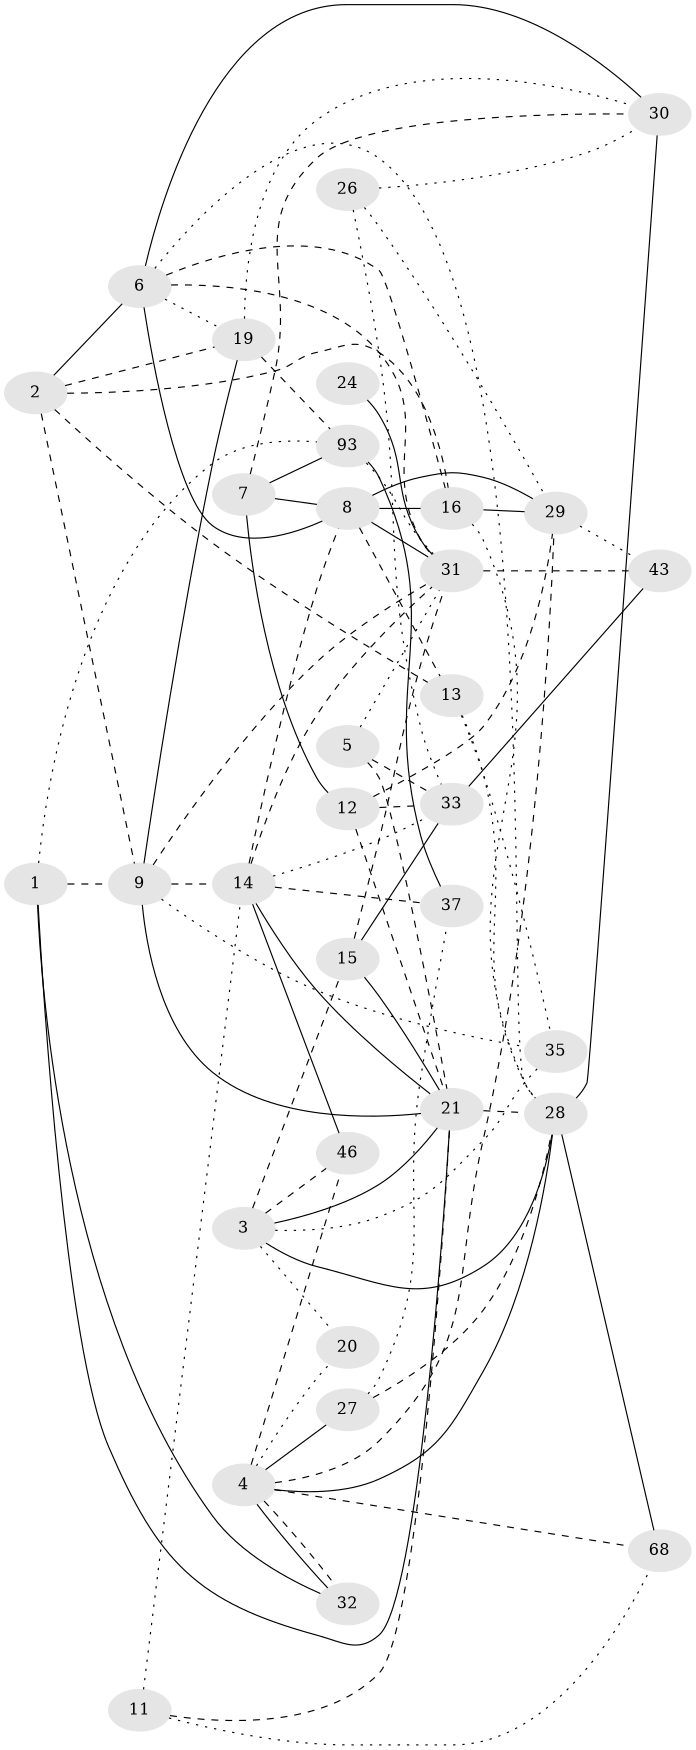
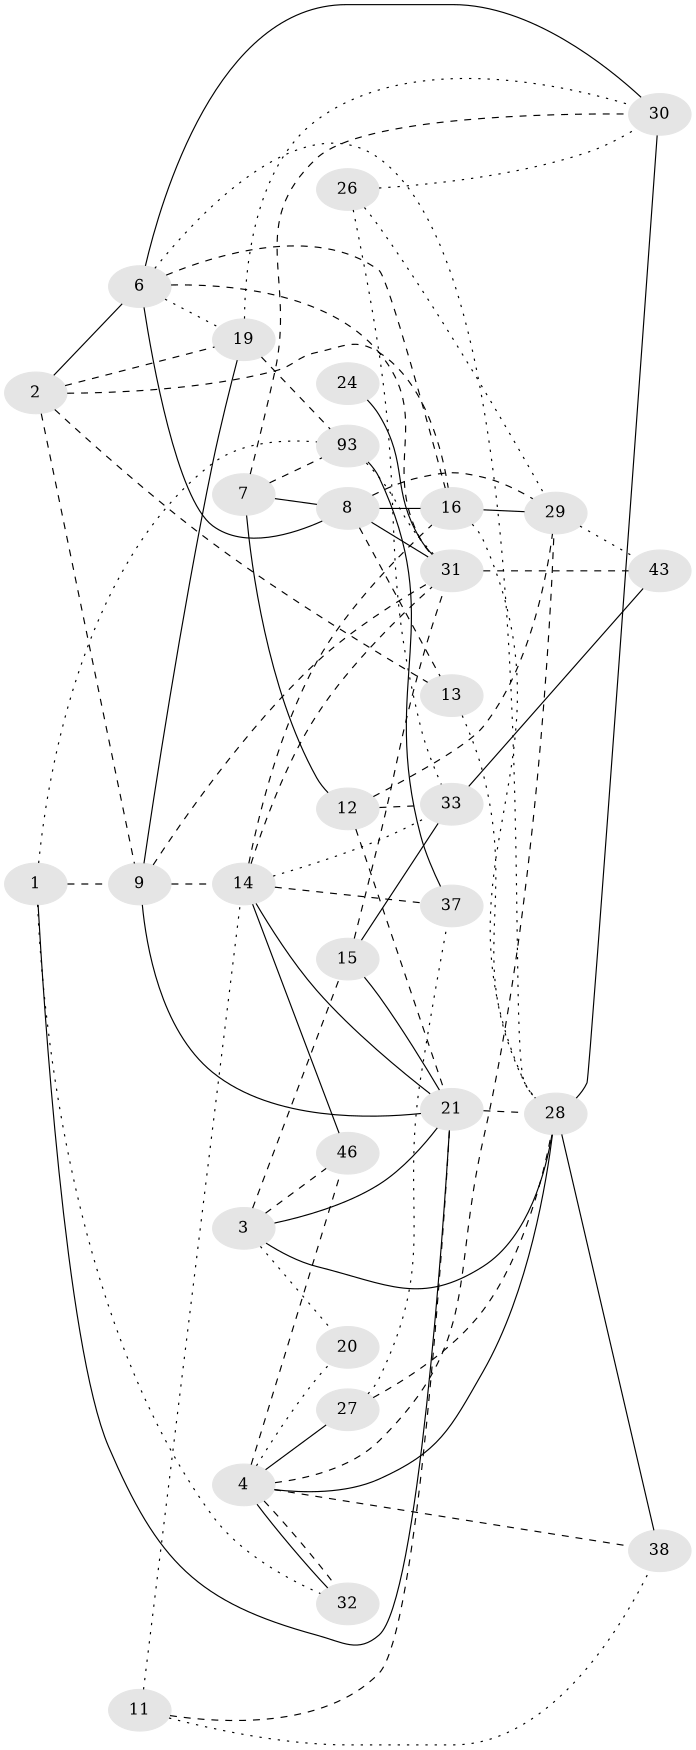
edge "93" -- "7": style solid -> dashed
edge "8" -- "29": style solid -> dashed
edge "8" -- "14": now "16" -- "14"
node "5": removed
node "35": removed
edge "1" -- "32": style solid -> dotted
node "68": label "68" -> "38"
